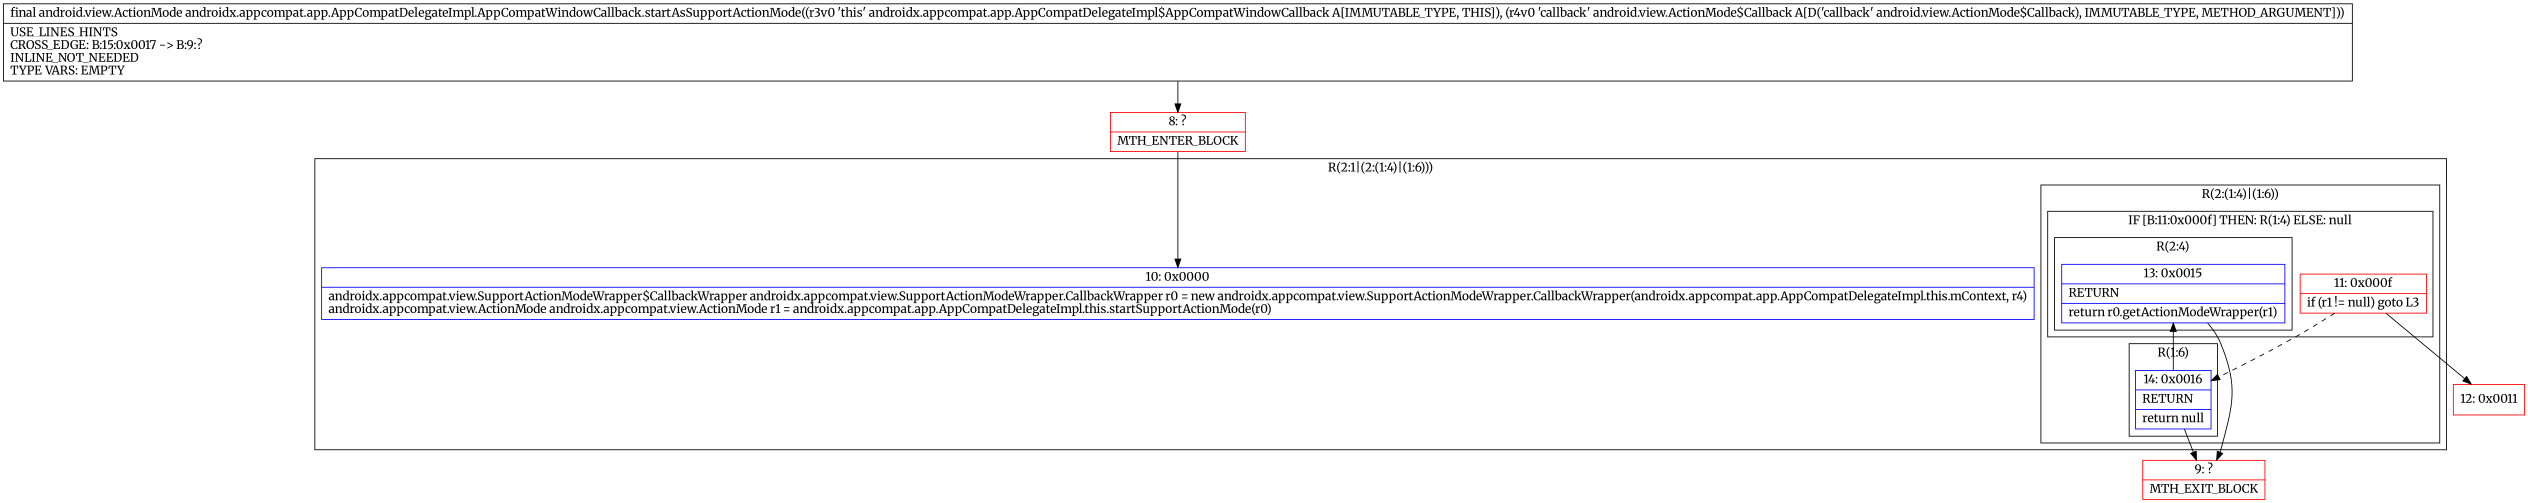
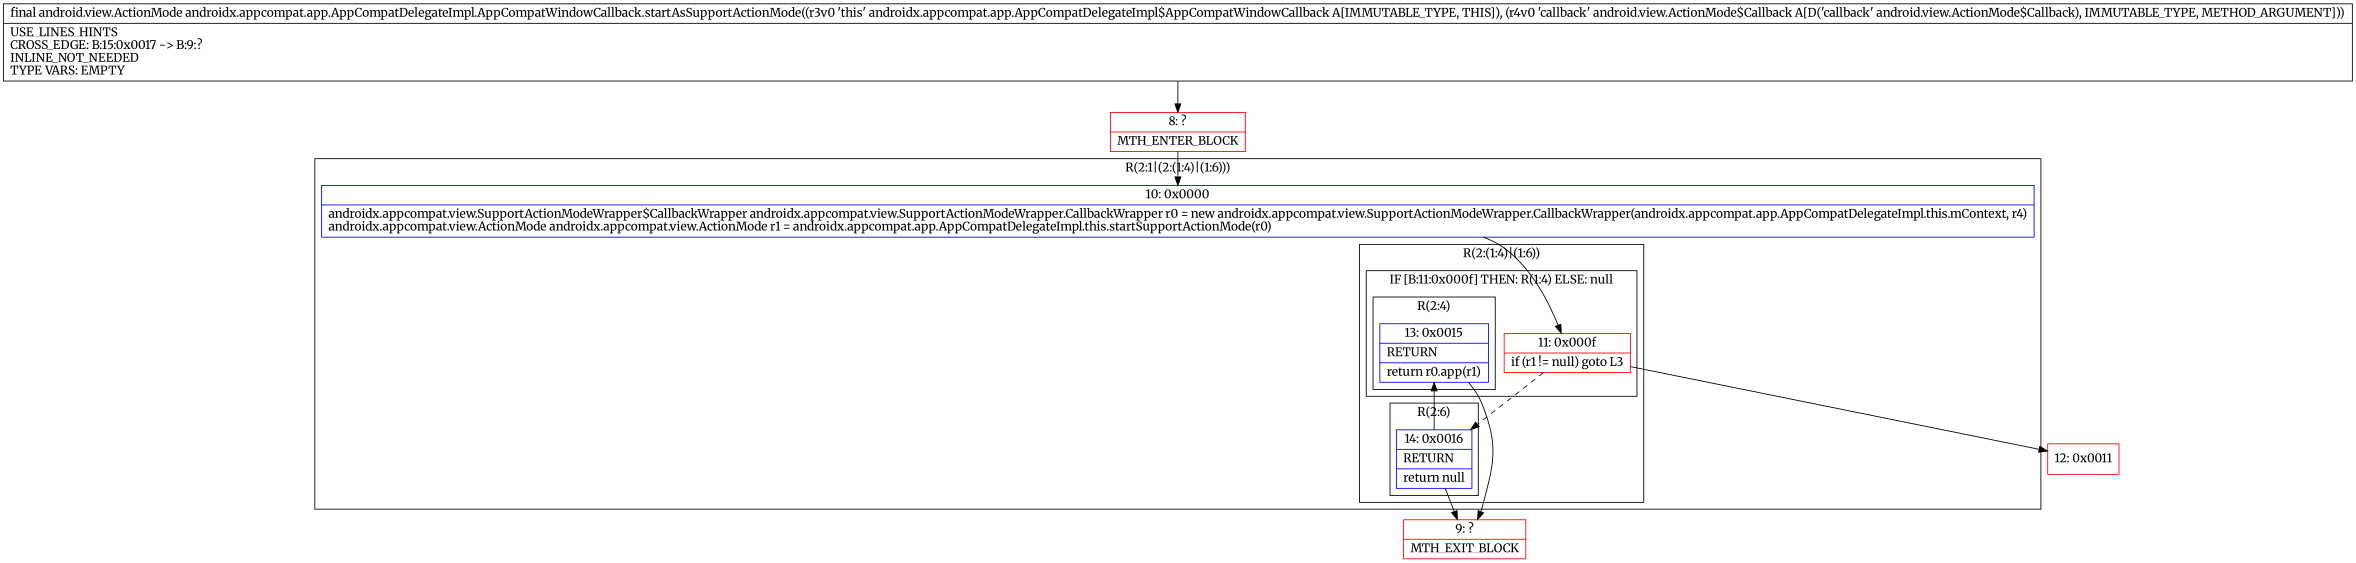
edge "10: 0x0000" -> "11: 0x000f": added
node "13: 0x0015": text "return r0.getActionModeWrapper(r1)" -> "return r0.app(r1)"
cluster "R(1:6)": label "R(1:6)" -> "R(2:6)"
